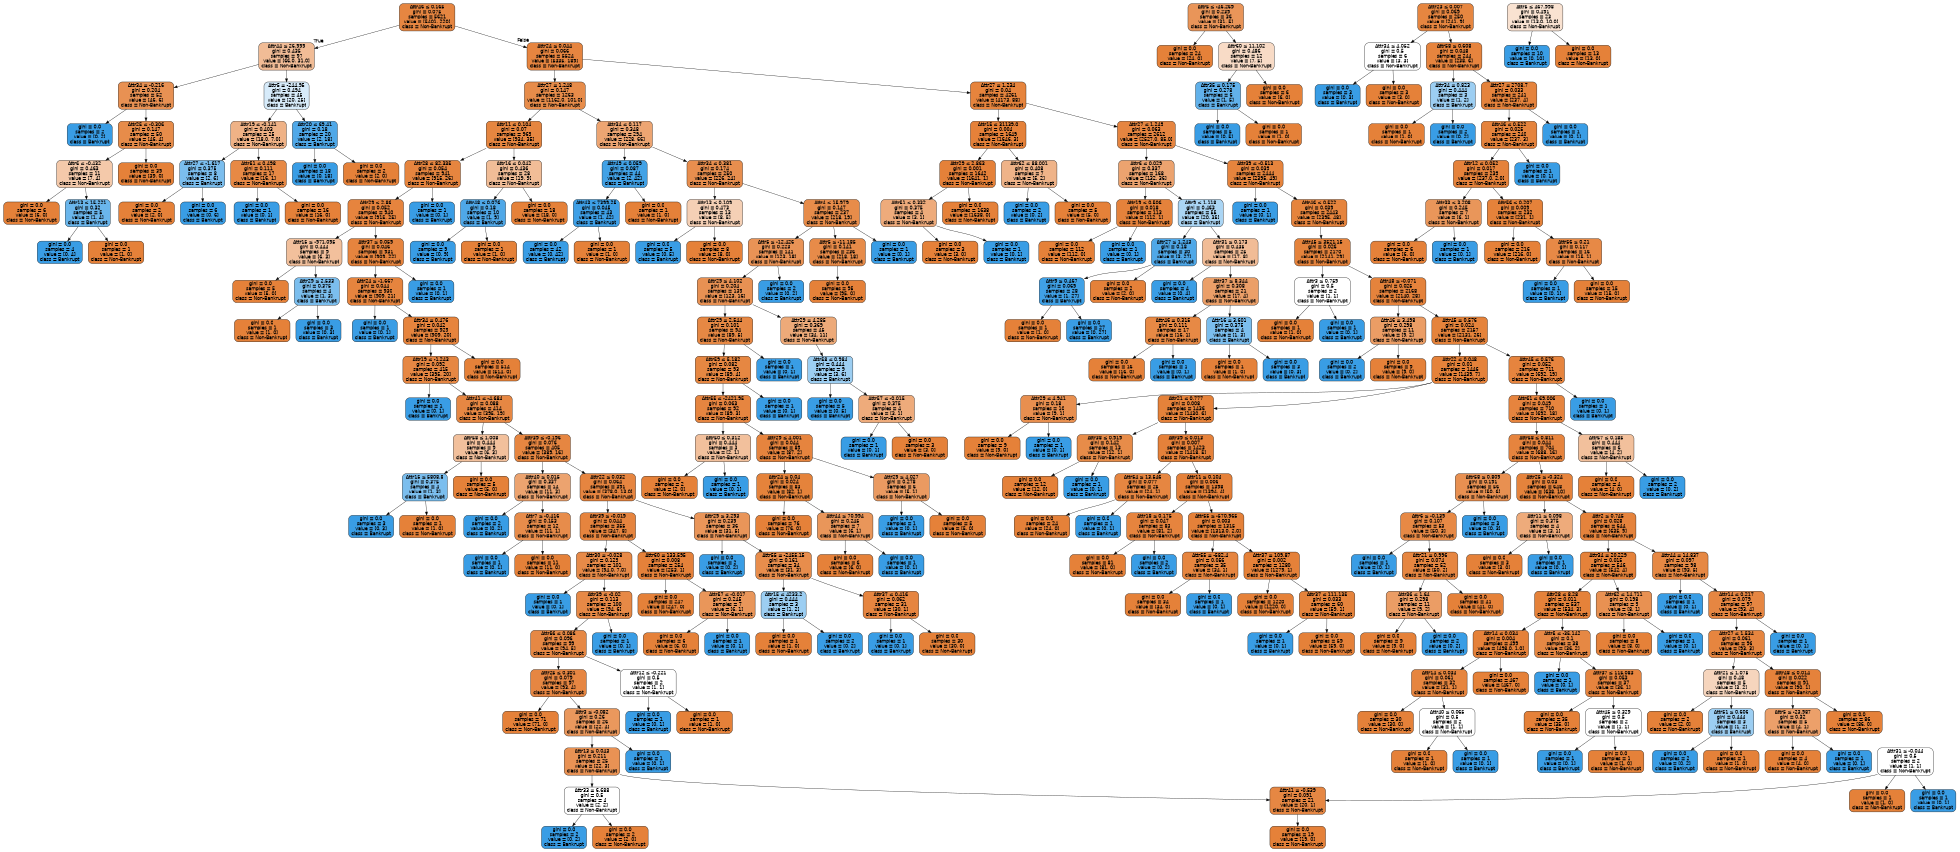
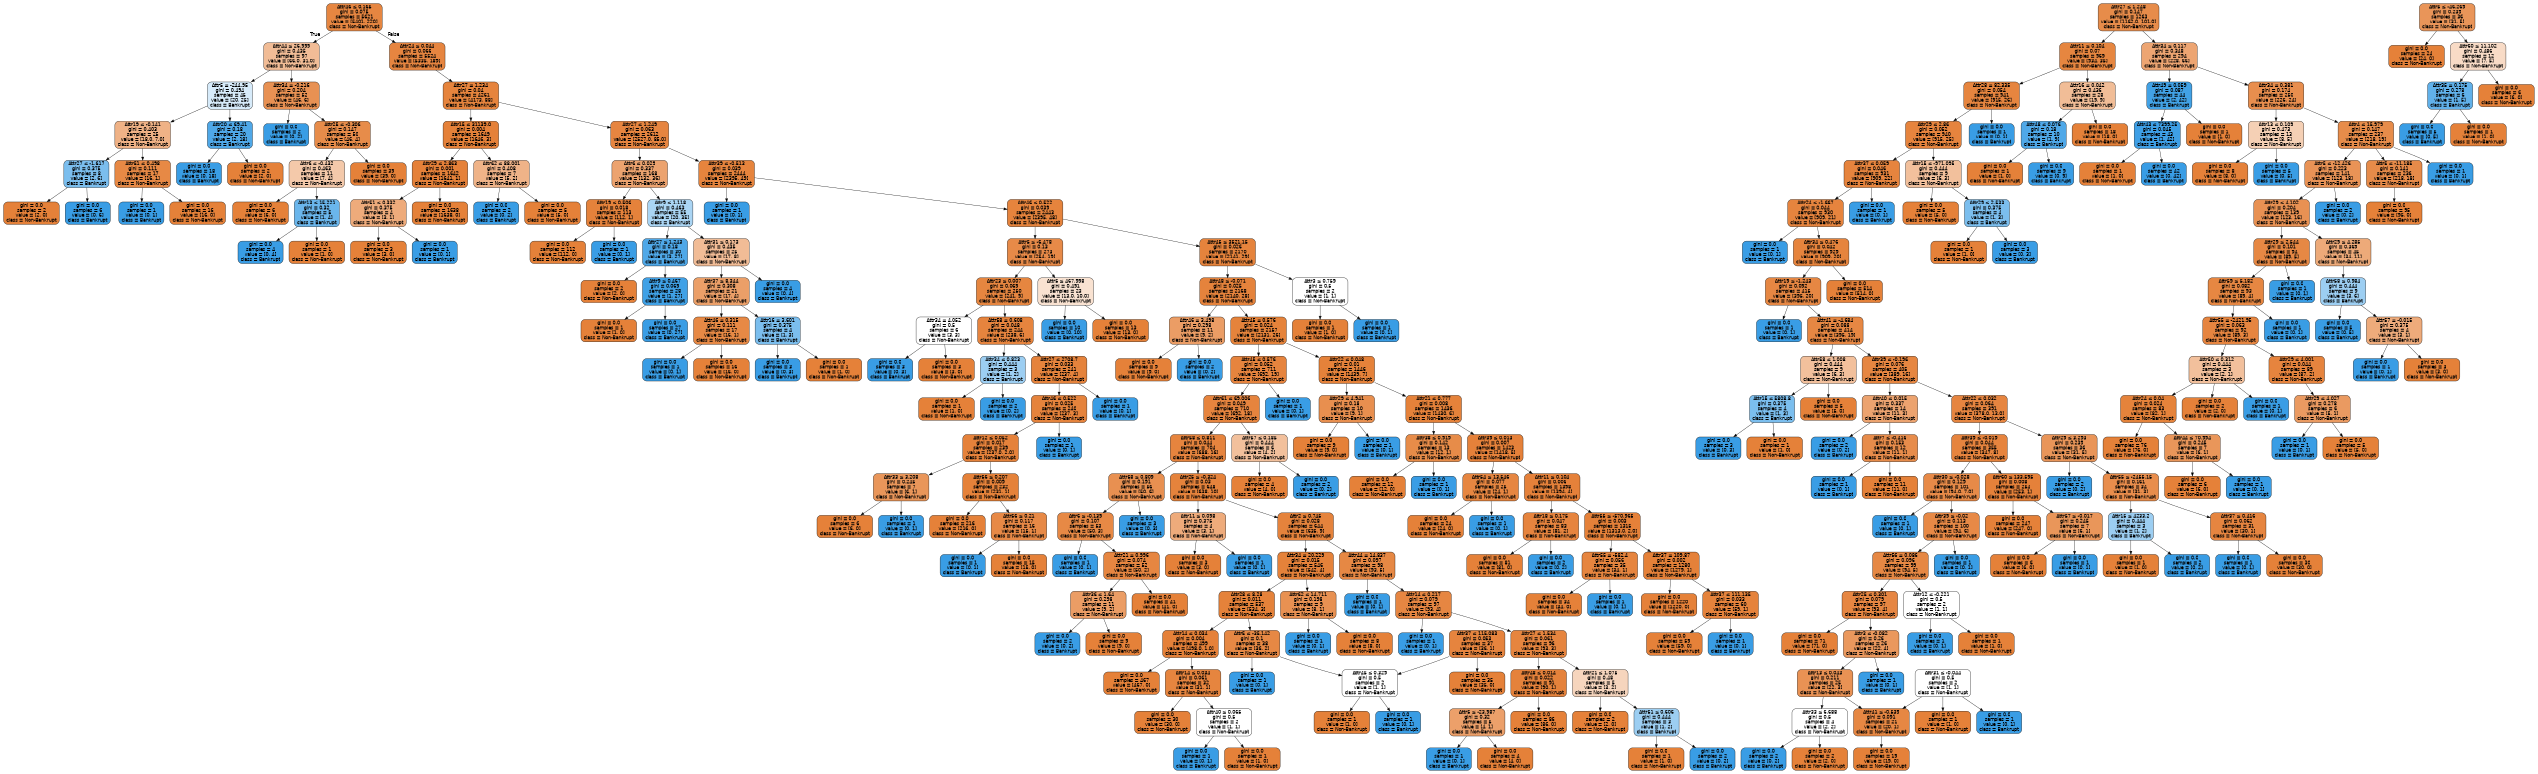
edge "Attr24 ≤ 0.044" -> "Attr27 ≤ 1.248": removed
node "Attr5 ≤ -6.478": added
edge "Attr29 ≤ 4.001" -> "Attr24 ≤ 0.04": now "Attr50 ≤ 0.312" -> "Attr24 ≤ 0.04"
edge "Attr5 ≤ -35.142" -> "Attr37 ≤ 115.083": now "Attr5 ≤ -35.142" -> "Attr45 ≤ 0.329"
